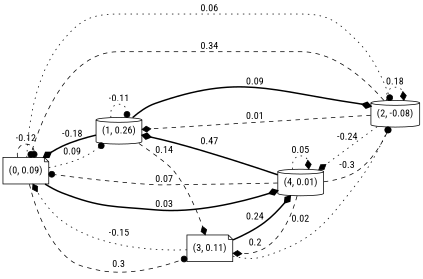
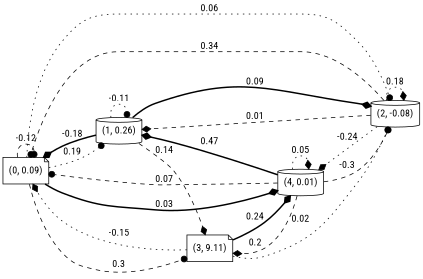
edge "(0, 0.09)" -> "(1, 0.26)": label "0.09" -> "0.19"
node "(3, 0.11)": label "(3, 0.11)" -> "(3, 9.11)"
